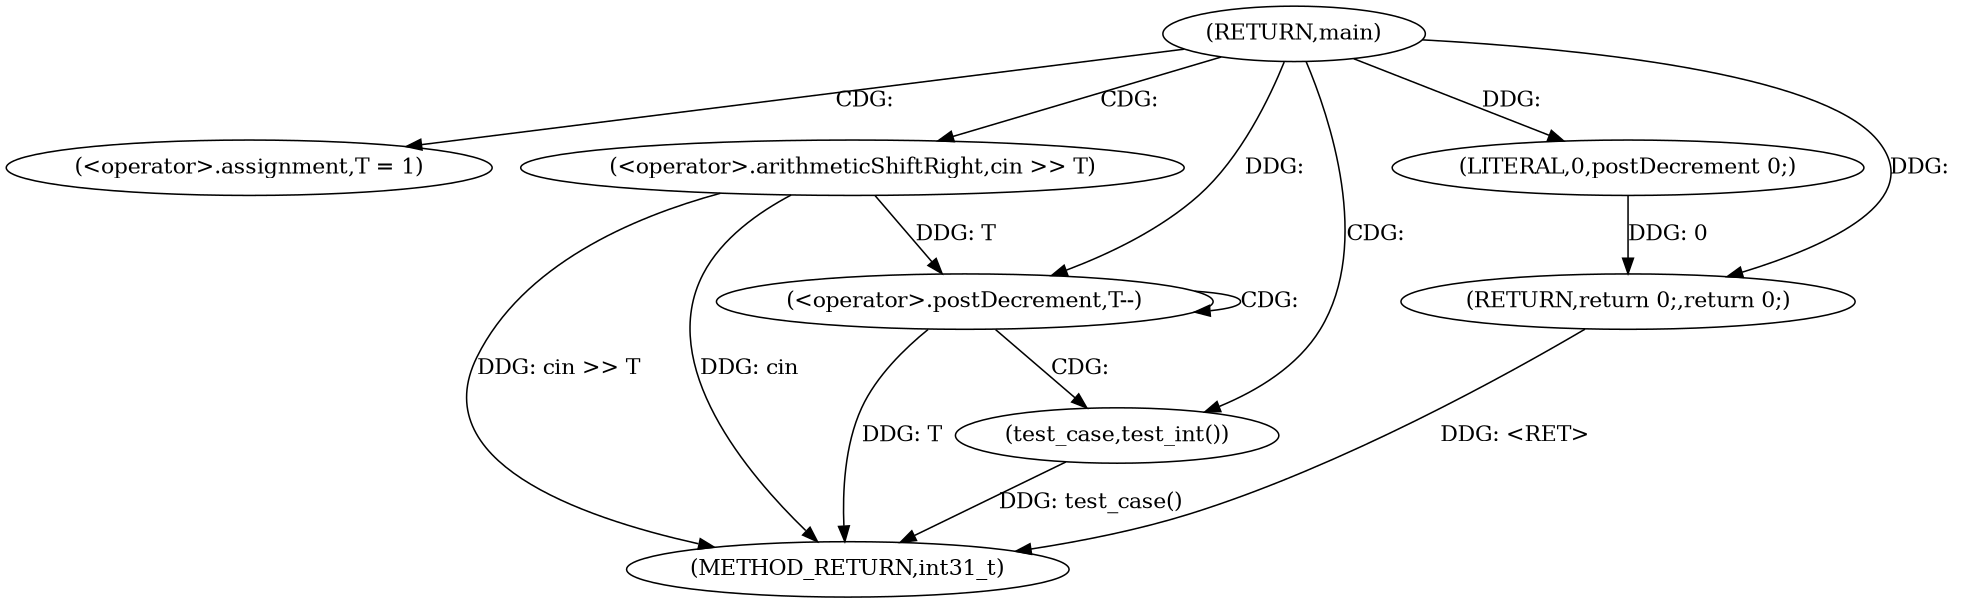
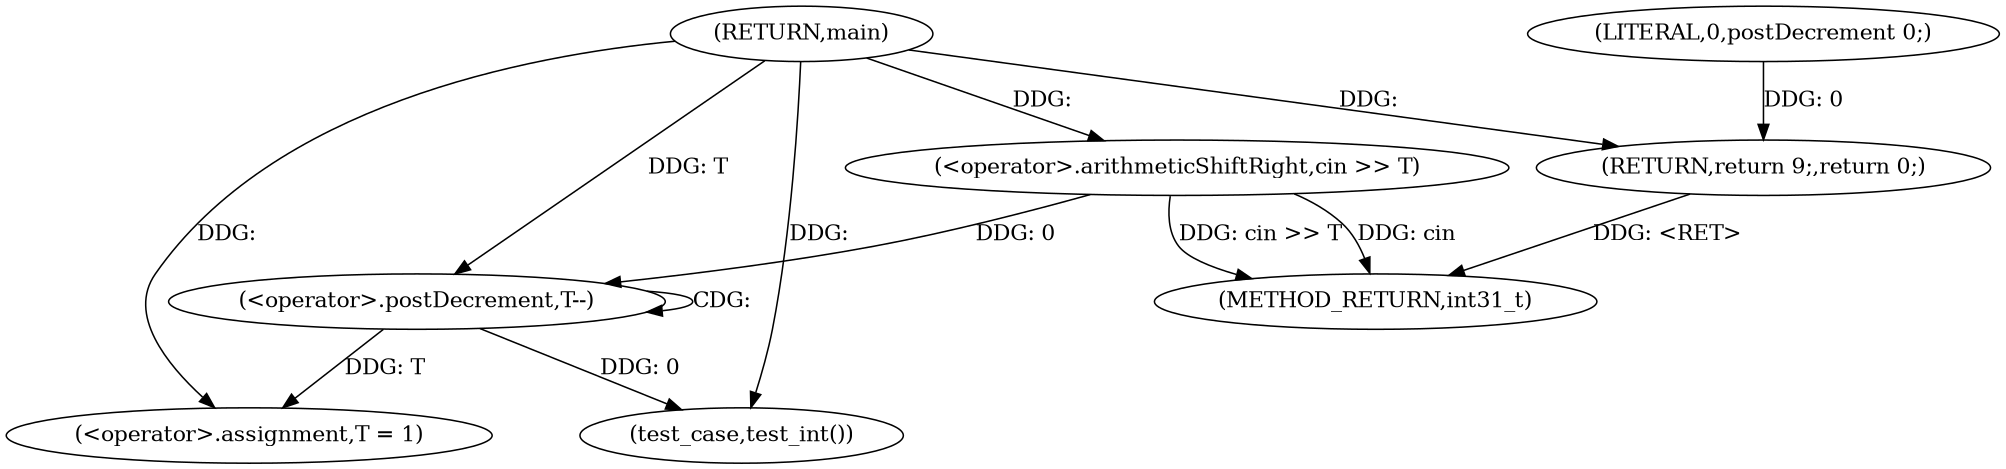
edge "(RETURN,main)" -> "(LITERAL,0,postDecrement 0;)": removed, label "DDG:"
edge "(RETURN,main)" -> "(<operator>.assignment,T = 1)": label "CDG: " -> "DDG: "
edge "(RETURN,main)" -> "(<operator>.arithmeticShiftRight,cin >> T)": label "CDG: " -> "DDG: "
edge "(RETURN,main)" -> "(<operator>.postDecrement,T--)": label "DDG: " -> "DDG: T"
edge "(<operator>.arithmeticShiftRight,cin >> T)" -> "(<operator>.postDecrement,T--)": label "DDG: T" -> "DDG: 0"
edge "(RETURN,main)" -> "(test_case,test_int())": label "CDG: " -> "DDG: "
node "(RETURN,return 0;,return 0;)": label "(RETURN,return 0;,return 0;)" -> "(RETURN,return 9;,return 0;)"
edge "(<operator>.postDecrement,T--)" -> "(test_case,test_int())": label "CDG: " -> "DDG: 0"
edge "(<operator>.postDecrement,T--)" -> "(METHOD_RETURN,int31_t)": now "(<operator>.postDecrement,T--)" -> "(<operator>.assignment,T = 1)"
edge "(test_case,test_int())" -> "(METHOD_RETURN,int31_t)": removed, label "DDG: test_case()"
